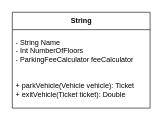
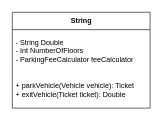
node "- String Name - Int NumberOfFloors - ParkingFeeCalculator feeCalculator": label "- String Name - Int NumberOfFloors - ParkingFeeCalculator feeCalculator" -> "- String Double - Int NumberOfFloors - ParkingFeeCalculator feeCalculator"
